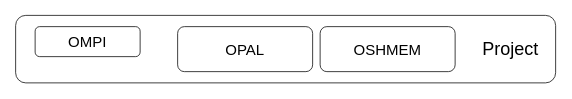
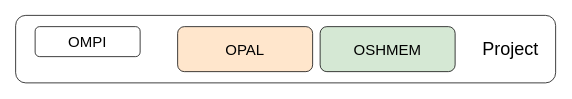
node "OPAL": fillcolor #ffffff -> #ffe6cc
node "OSHMEM": fillcolor #ffffff -> #d5e8d4
